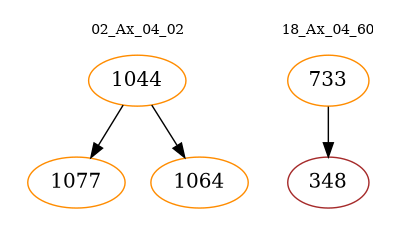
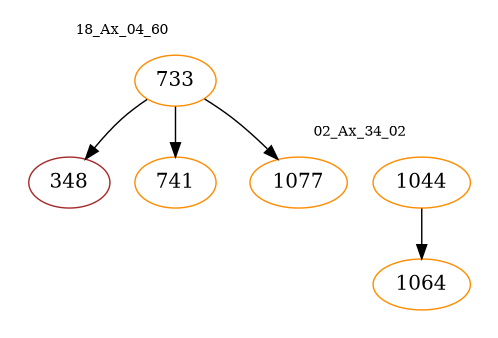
cluster "02_Ax_04_02": label "02_Ax_04_02" -> "02_Ax_34_02"
edge "1044" -> "1077": now "733" -> "1077"
node "741": added
